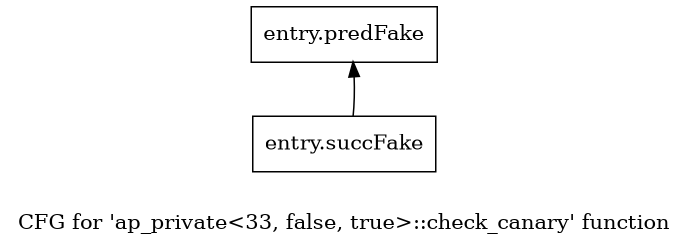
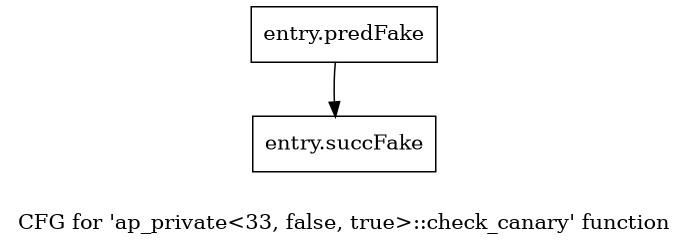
edge "entry.succFake" -> "entry.predFake": reversed
